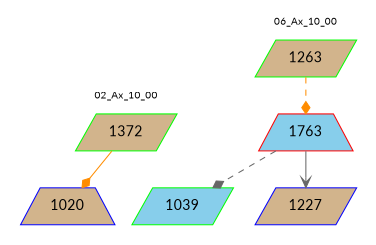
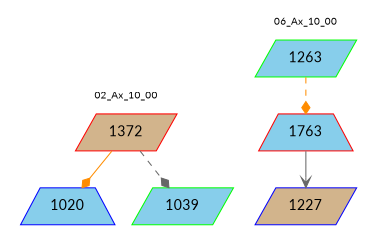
node "1263": fillcolor tan -> skyblue
node "1372": color green -> red
edge "1763" -> "1039": now "1372" -> "1039"
node "1020": fillcolor tan -> skyblue
